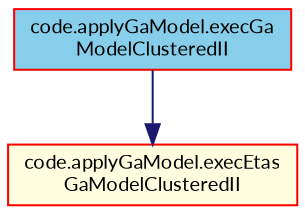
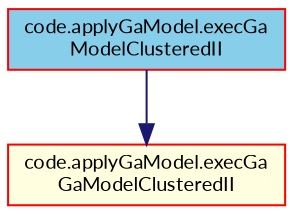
node "code.applyGaModel.execEtas GaModelClusteredII": label "code.applyGaModel.execEtas GaModelClusteredII" -> "code.applyGaModel.execGa GaModelClusteredII"
